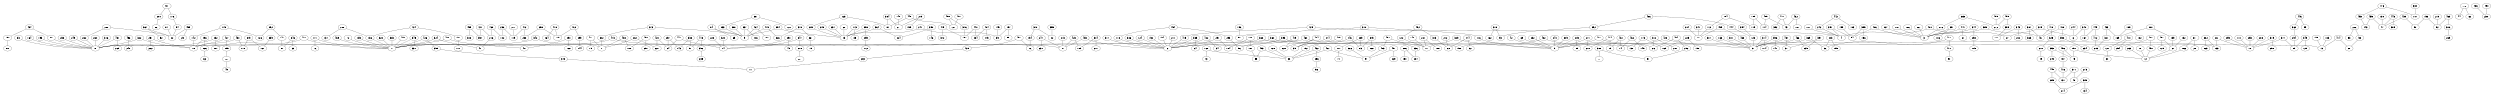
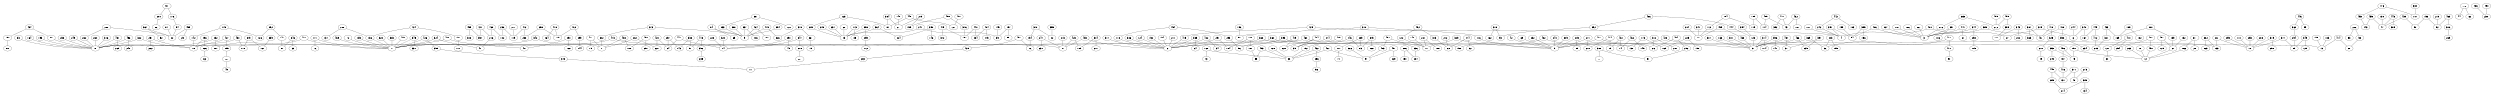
edge "498" -- "127": now "498" -- "199"
edge "394" -- "23": removed
edge "456" -- "8": added
